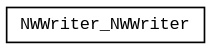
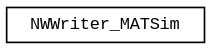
node "NWWriter_NWWriter": label "NWWriter_NWWriter" -> "NWWriter_MATSim"
